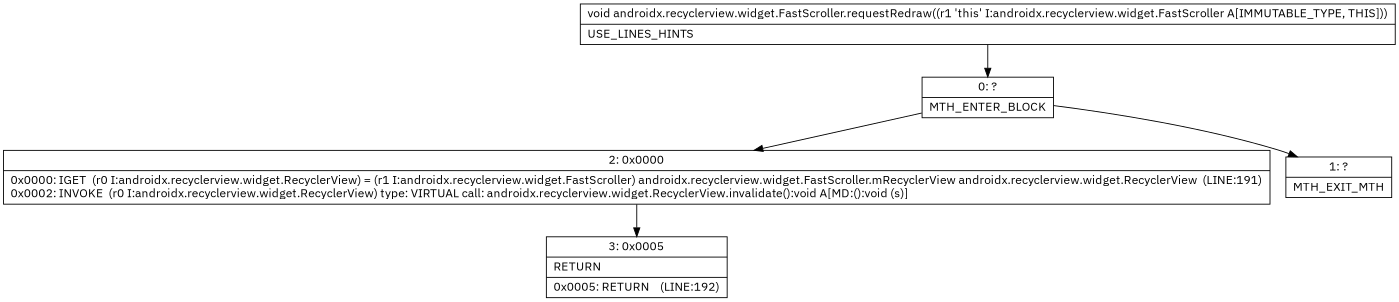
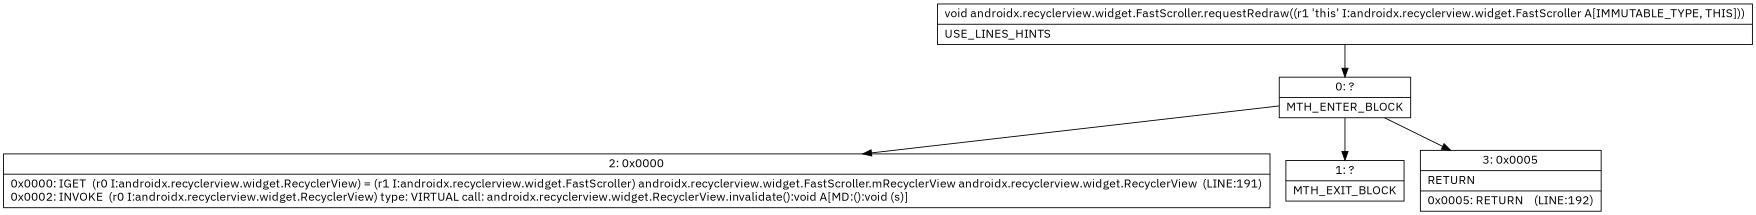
node "1: ?": text "MTH_EXIT_MTH" -> "MTH_EXIT_BLOCK"
edge "2: 0x0000" -> "3: 0x0005": now "0: ?" -> "3: 0x0005"
